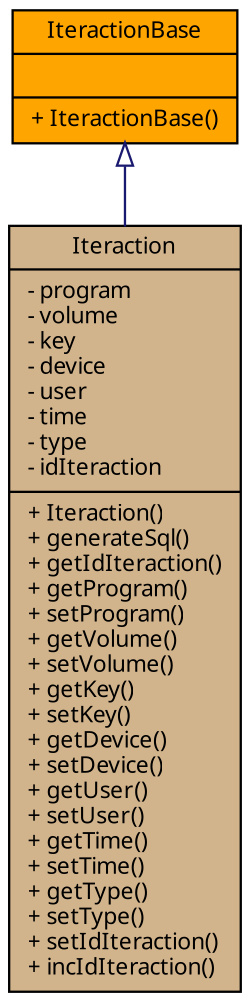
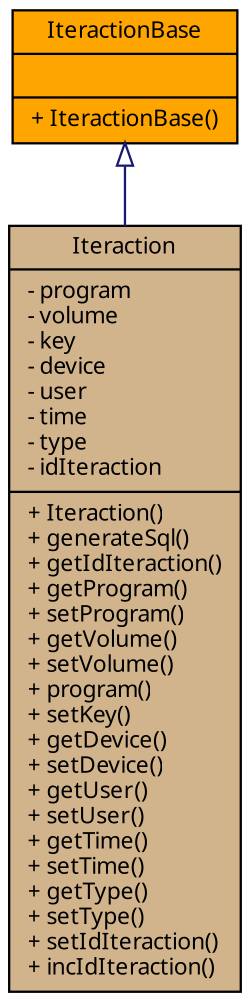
node "Iteraction": text "+ getKey()" -> "+ program()"
